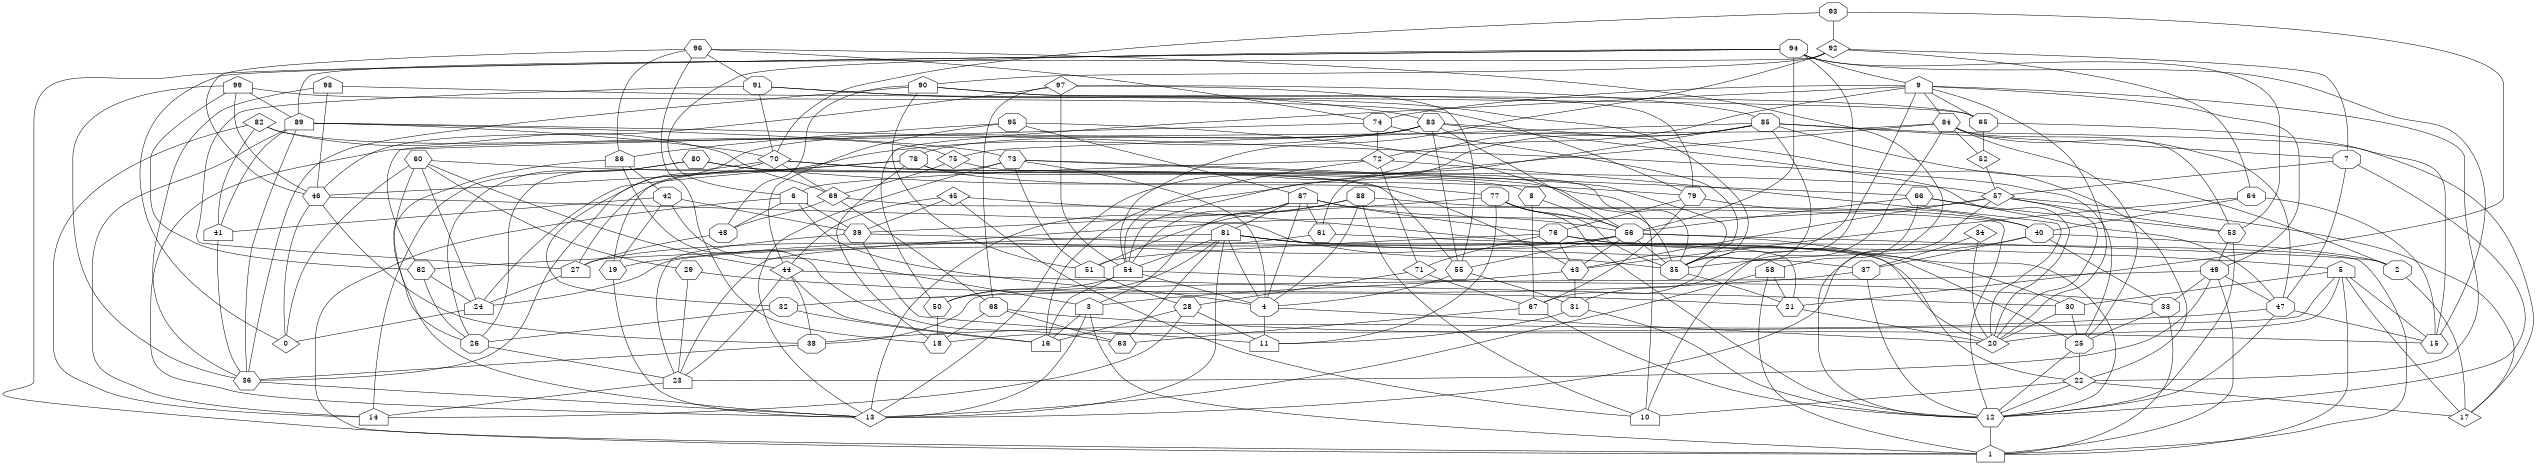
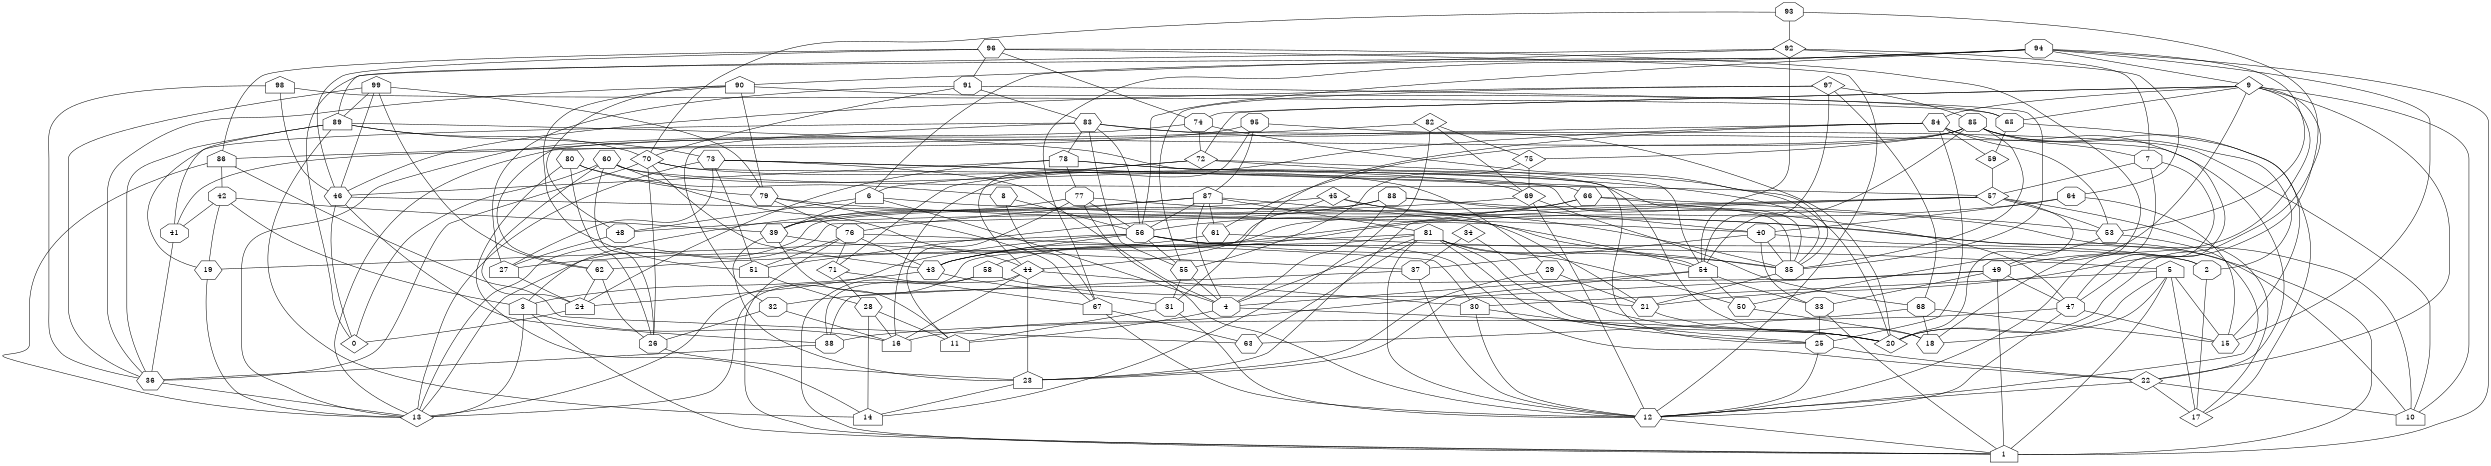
node "9": shape house -> diamond
node "78": shape octagon -> house
node "52": label "52" -> "59"
node "41": shape house -> octagon
edge "30" -- "20": now "30" -- "12"
